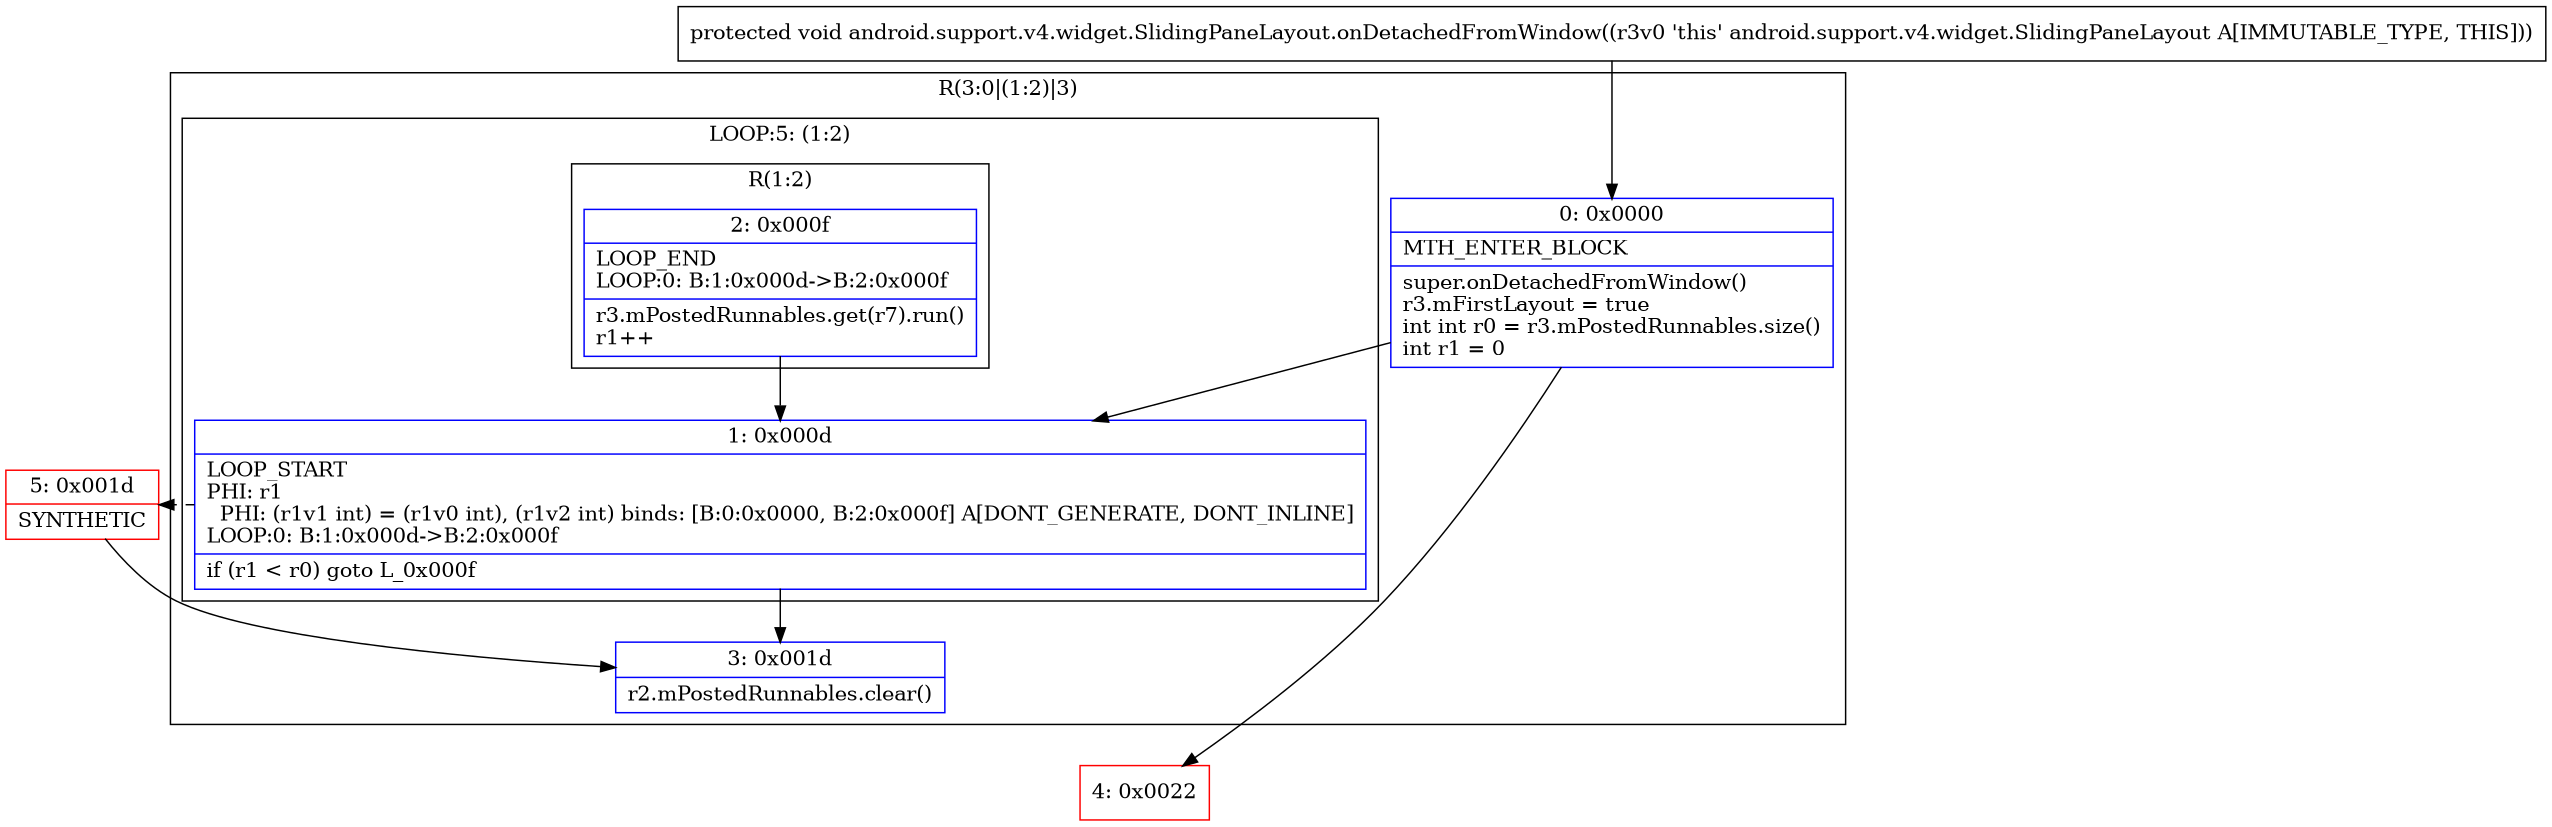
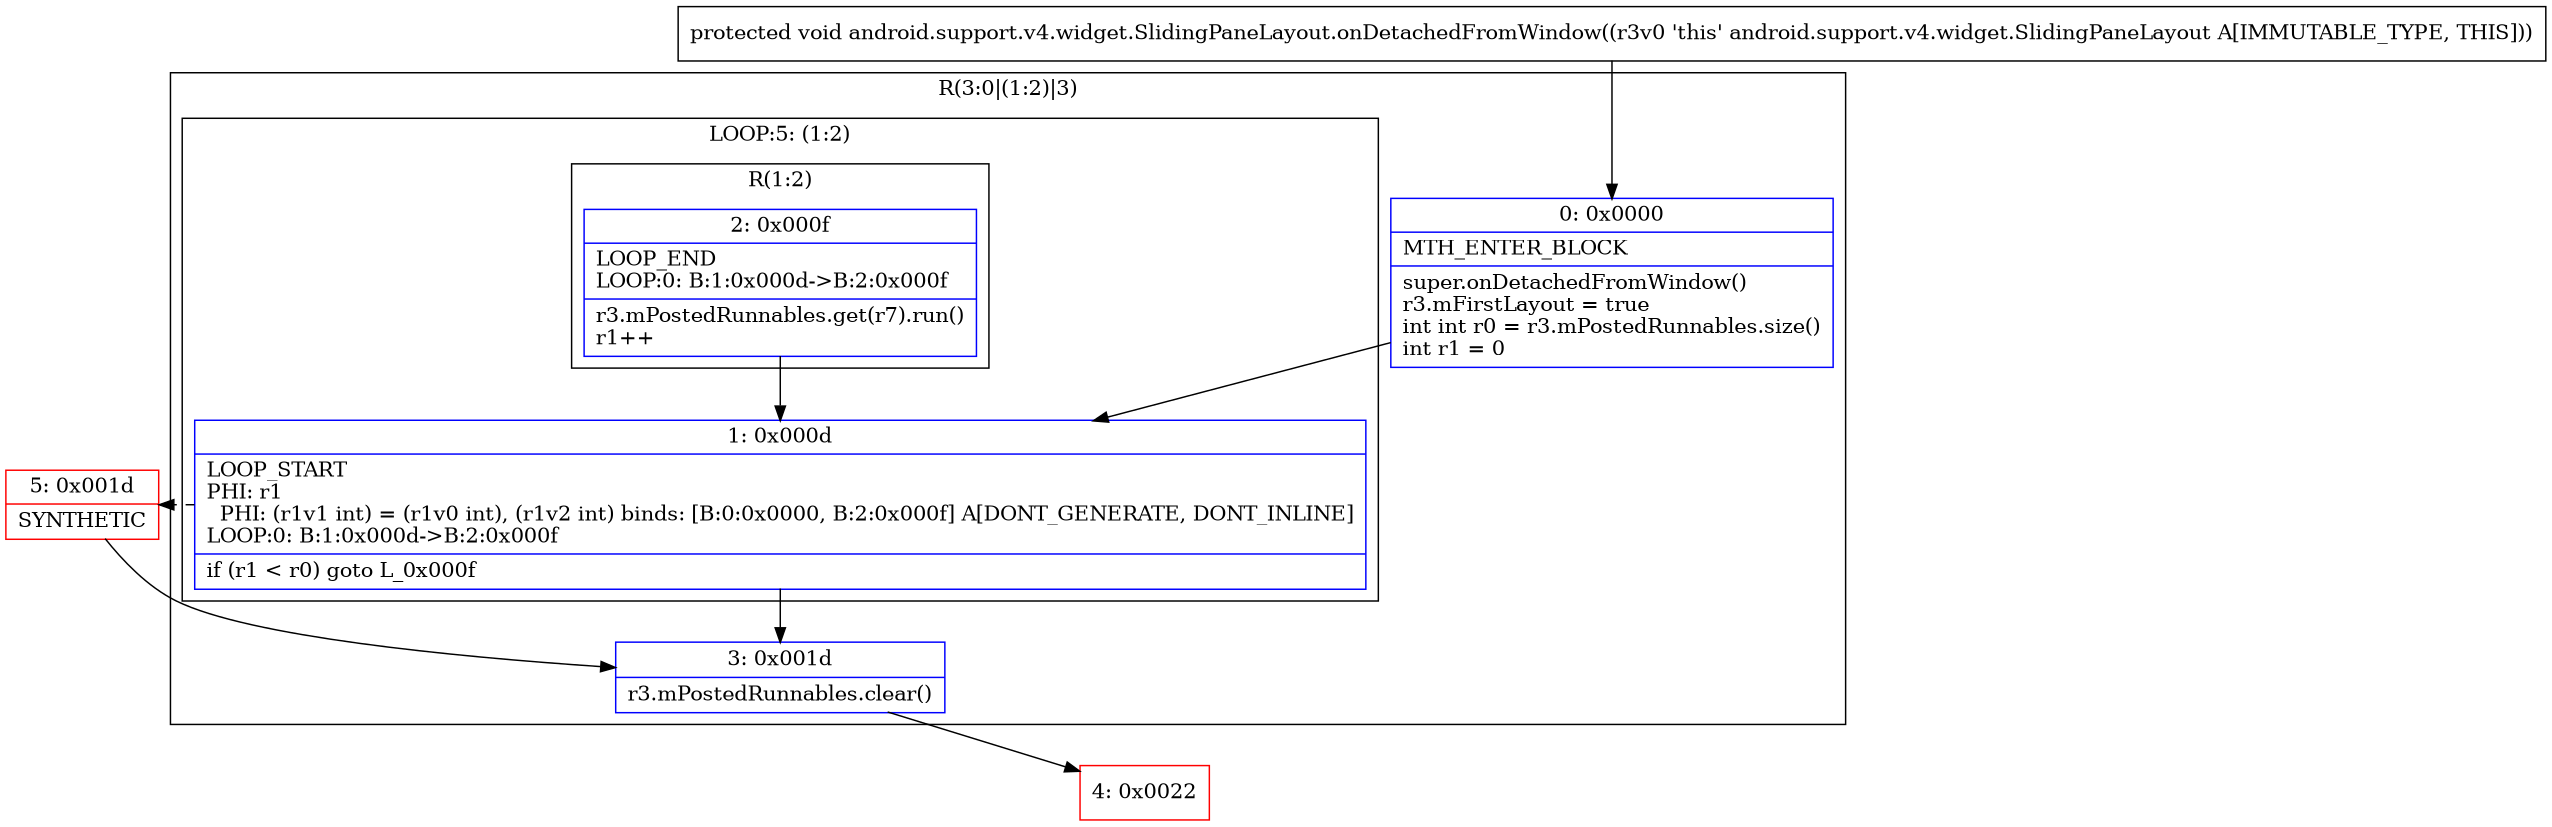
edge "0: 0x0000" -> "4: 0x0022": now "3: 0x001d" -> "4: 0x0022"
node "3: 0x001d": text "r2.mPostedRunnables.clear()" -> "r3.mPostedRunnables.clear()"
